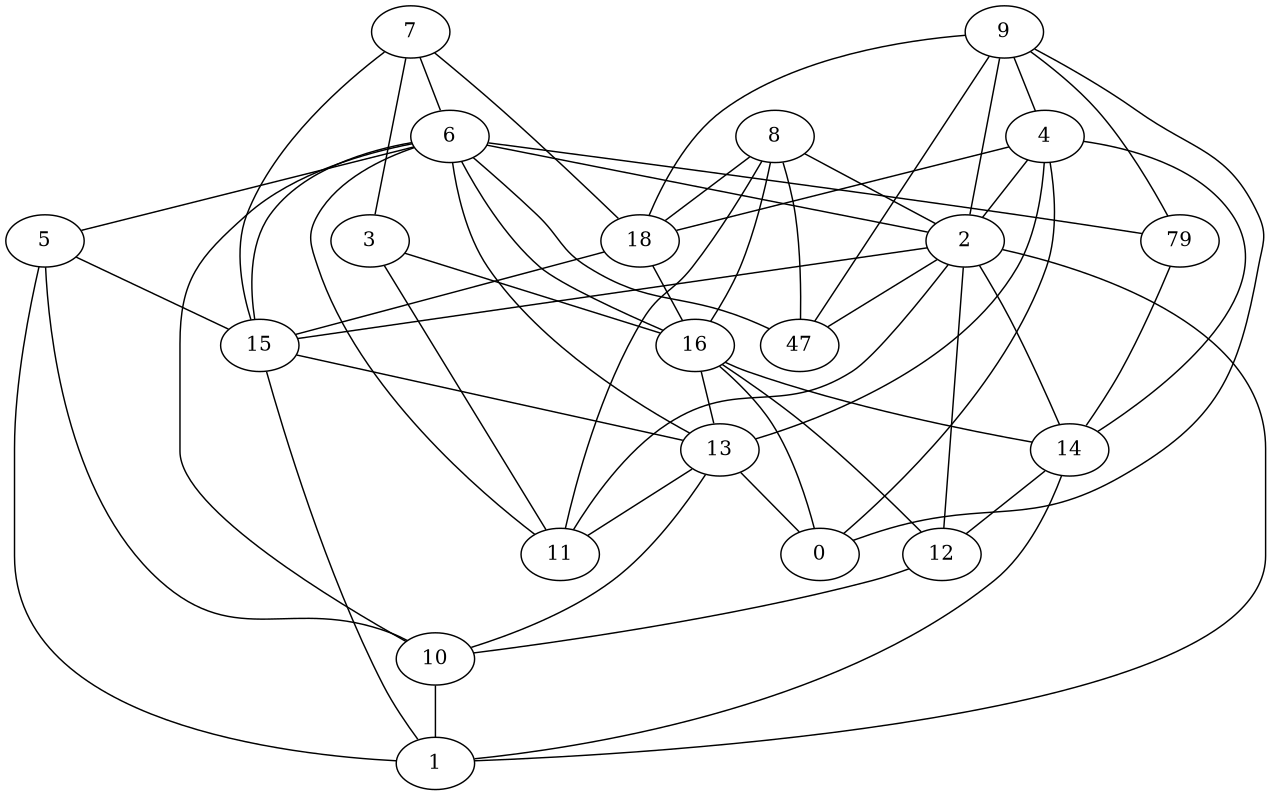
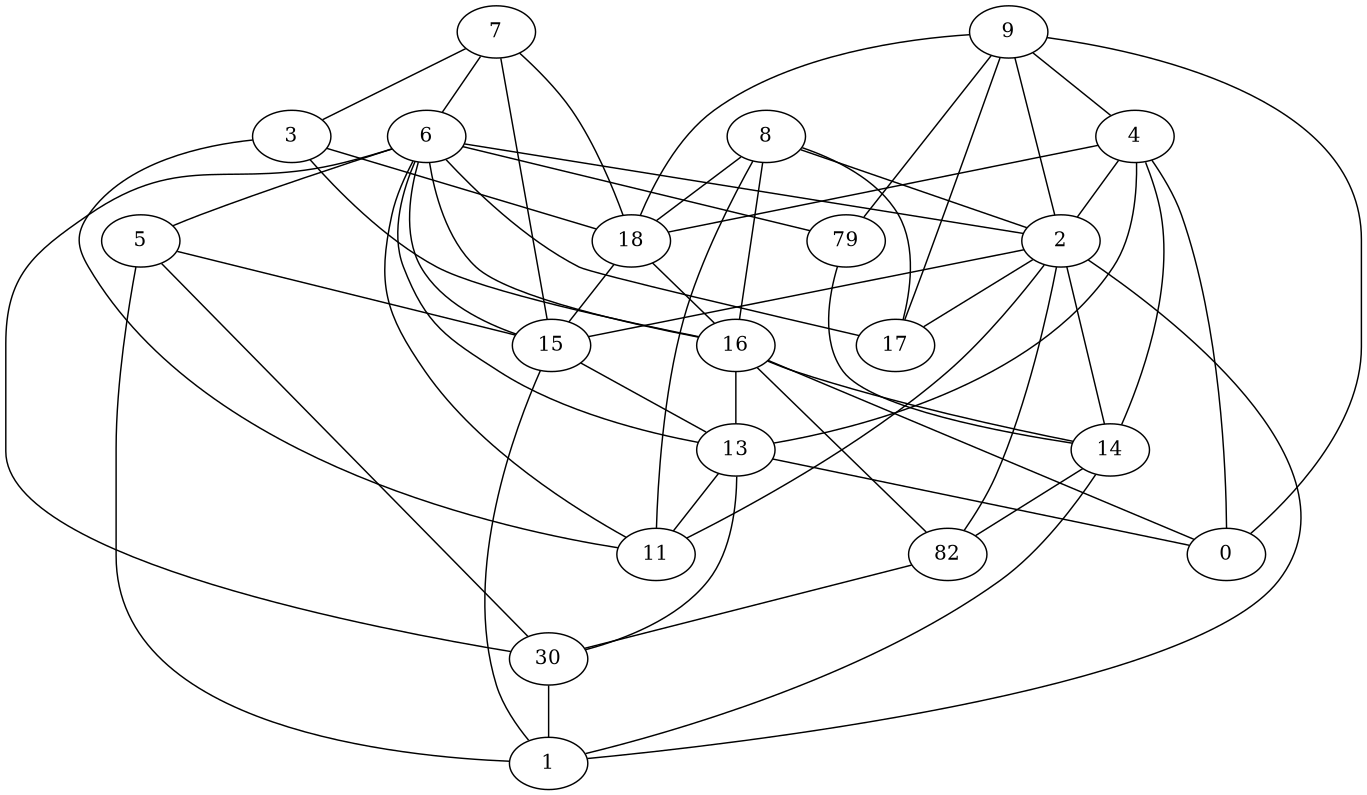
edge "3" -- "18": added
node "47": label "47" -> "17"
node "12": label "12" -> "82"
node "10": label "10" -> "30"
